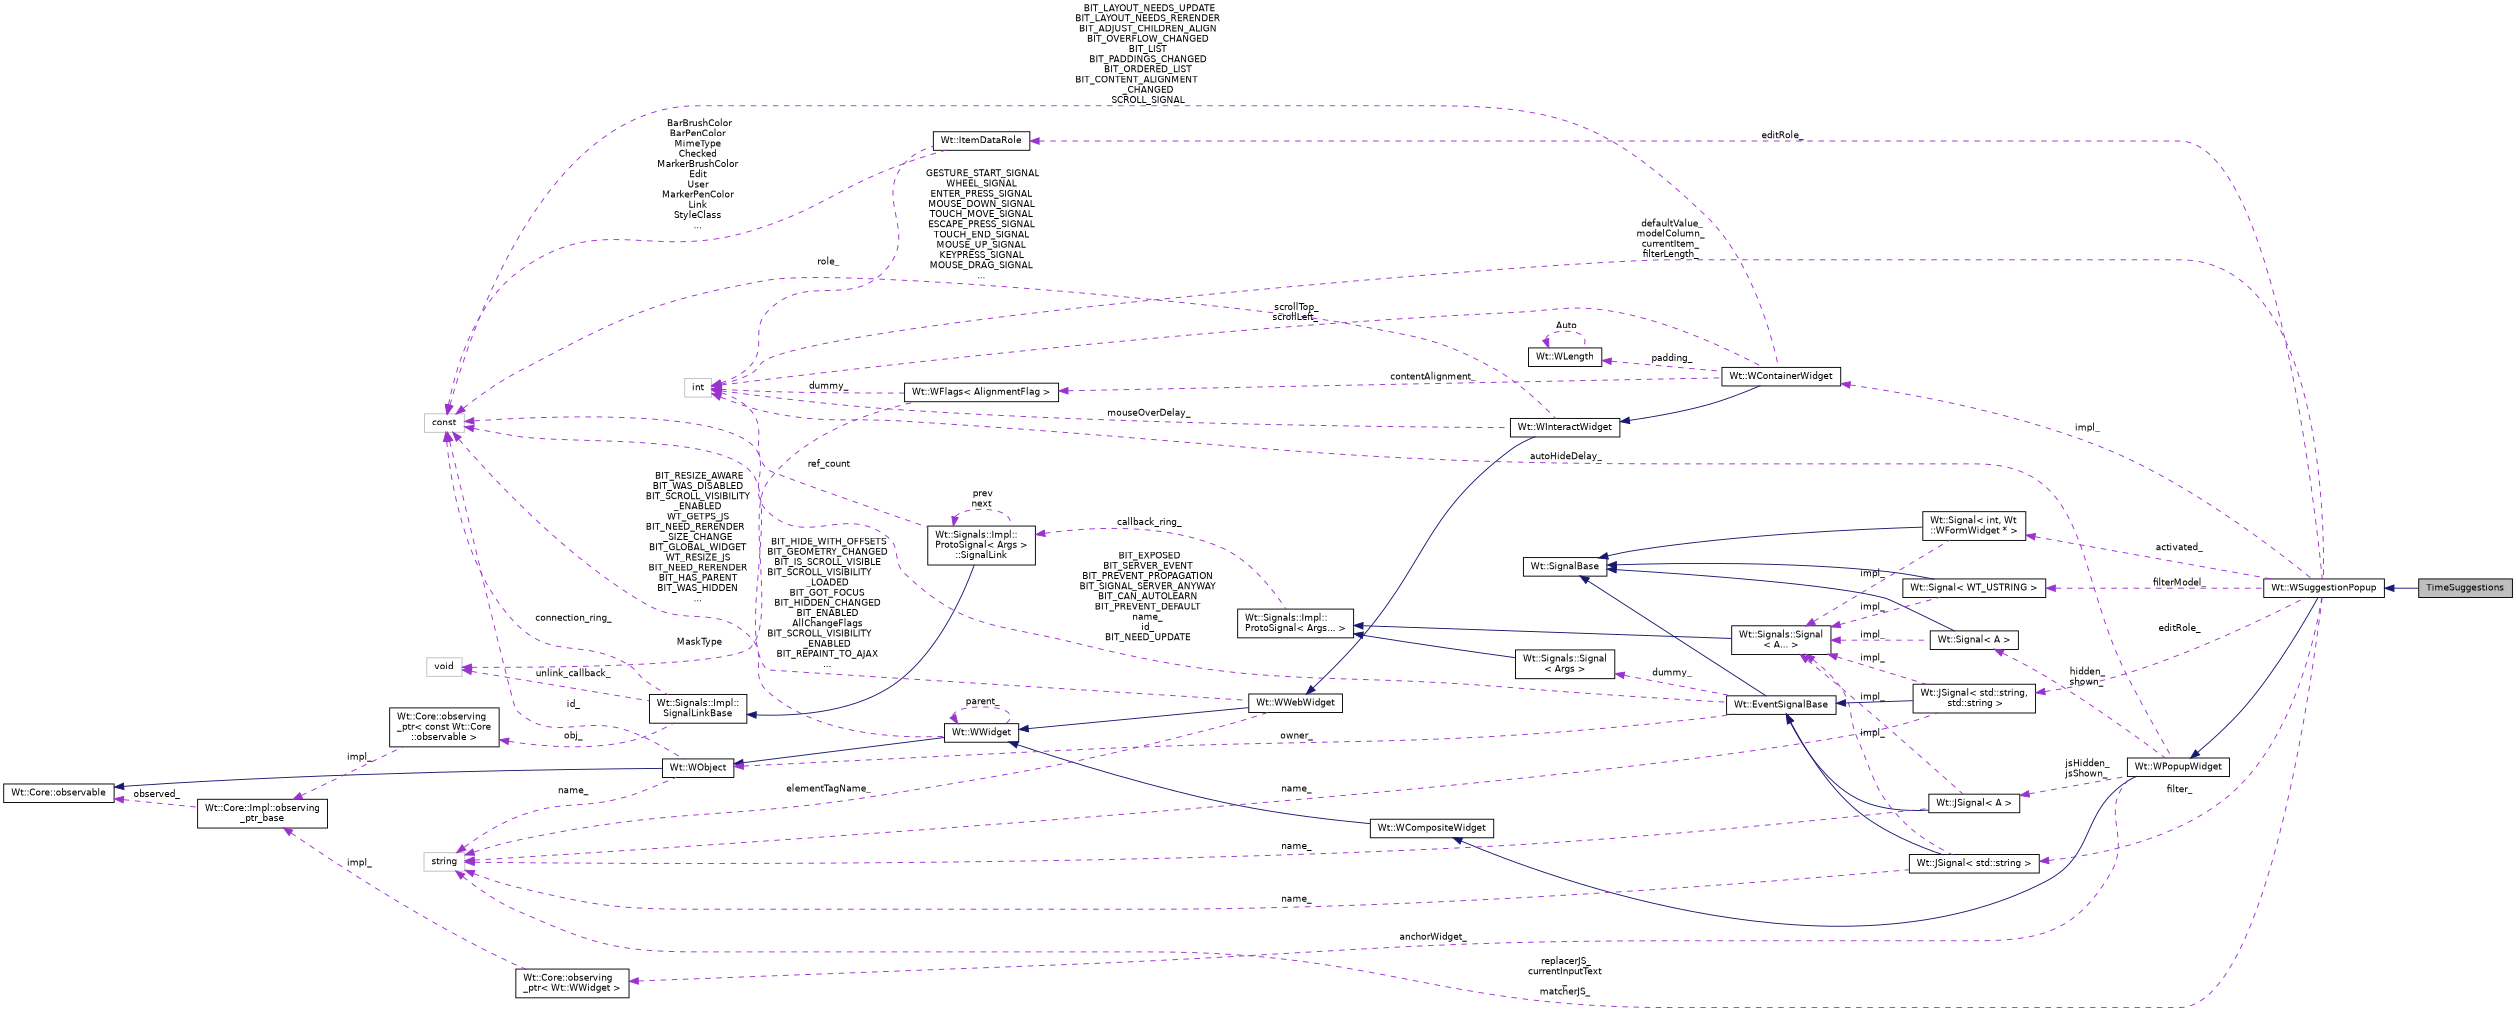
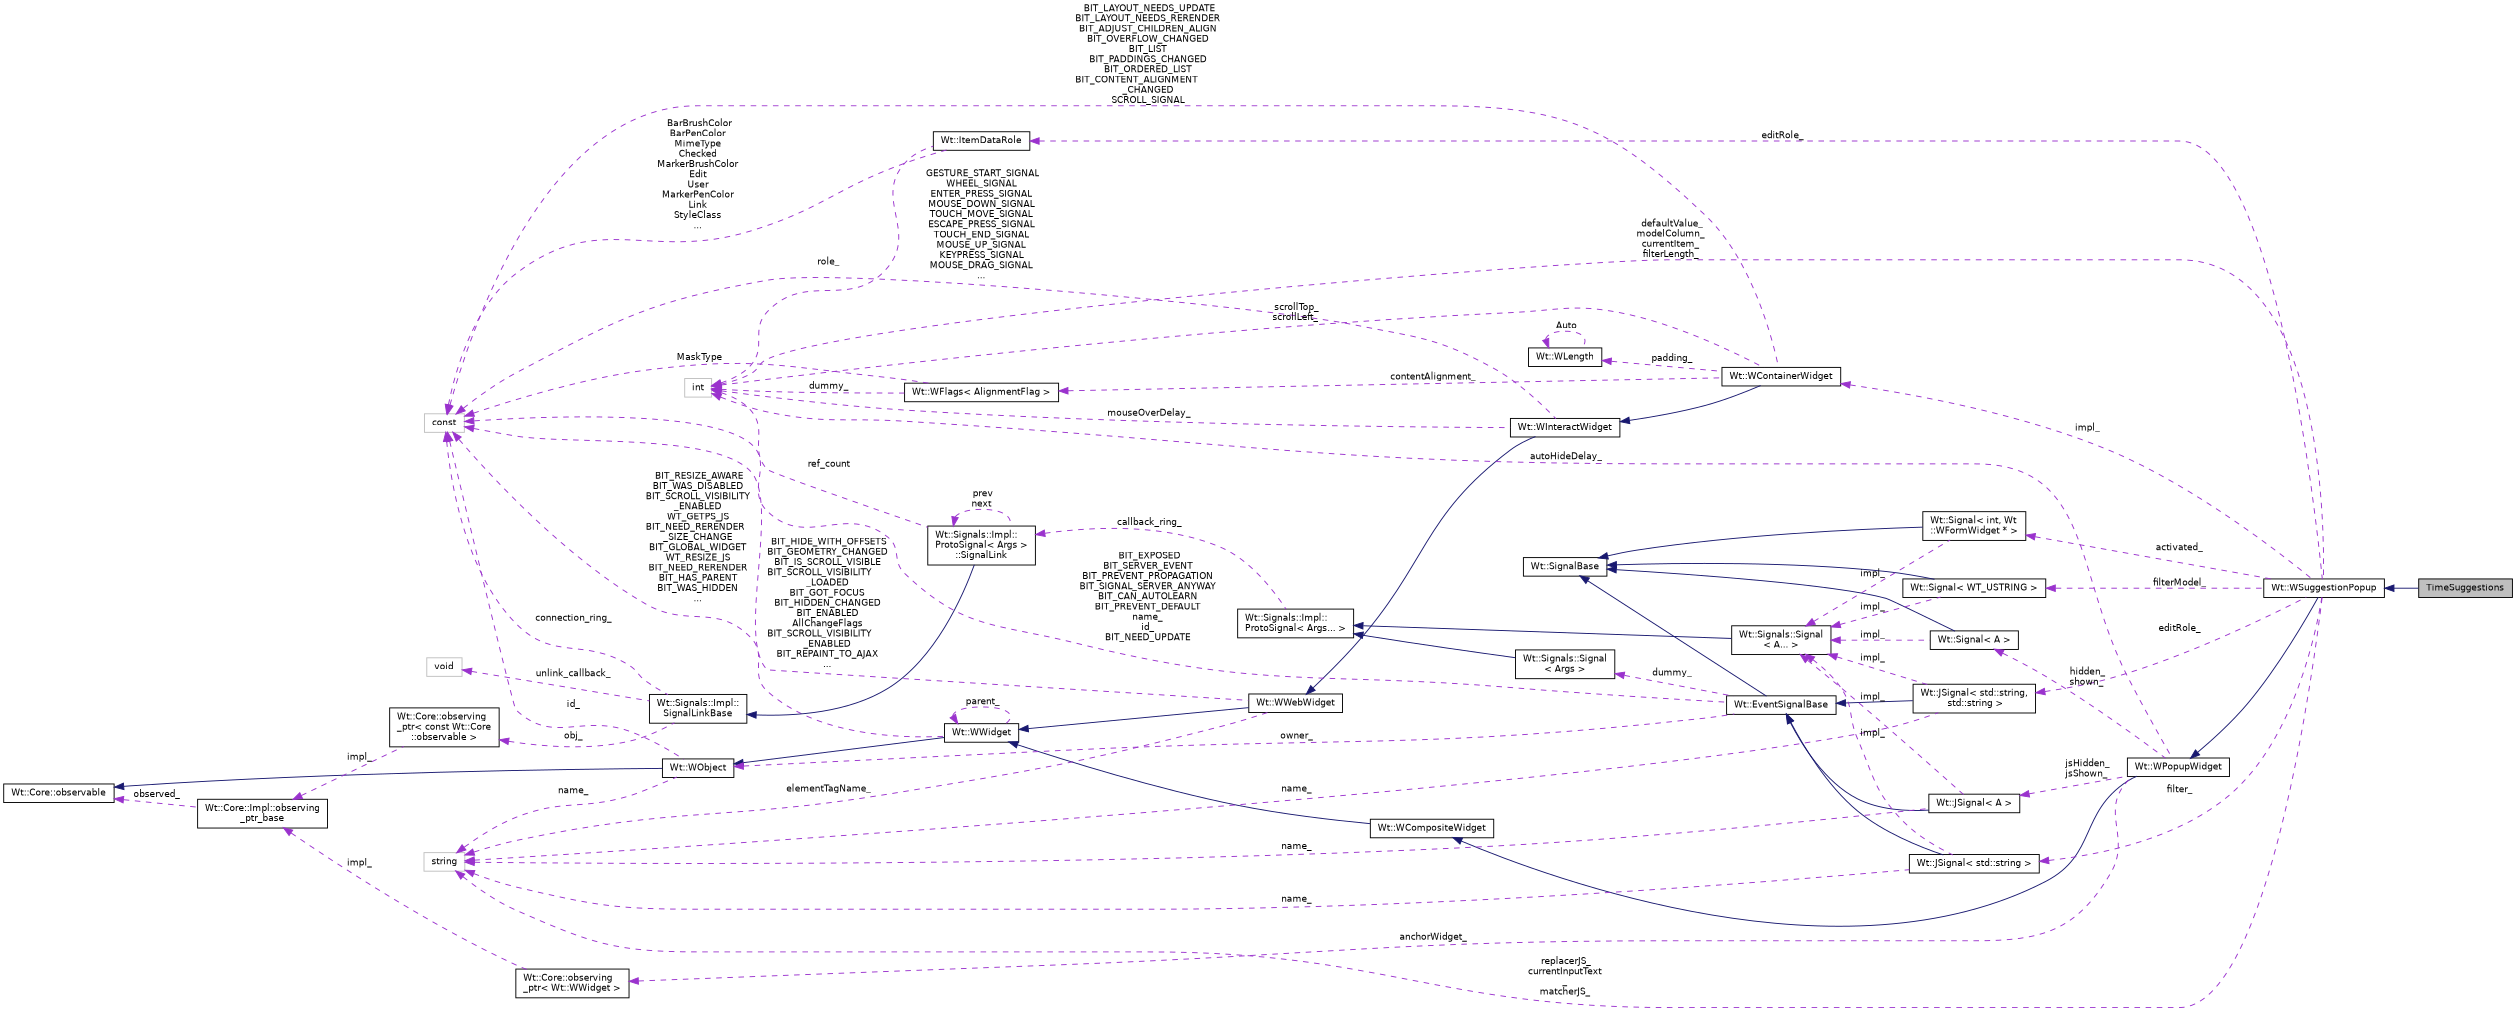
edge "Wt::WFlags< AlignmentFlag >" -> "void": now "Wt::WFlags< AlignmentFlag >" -> "const"
